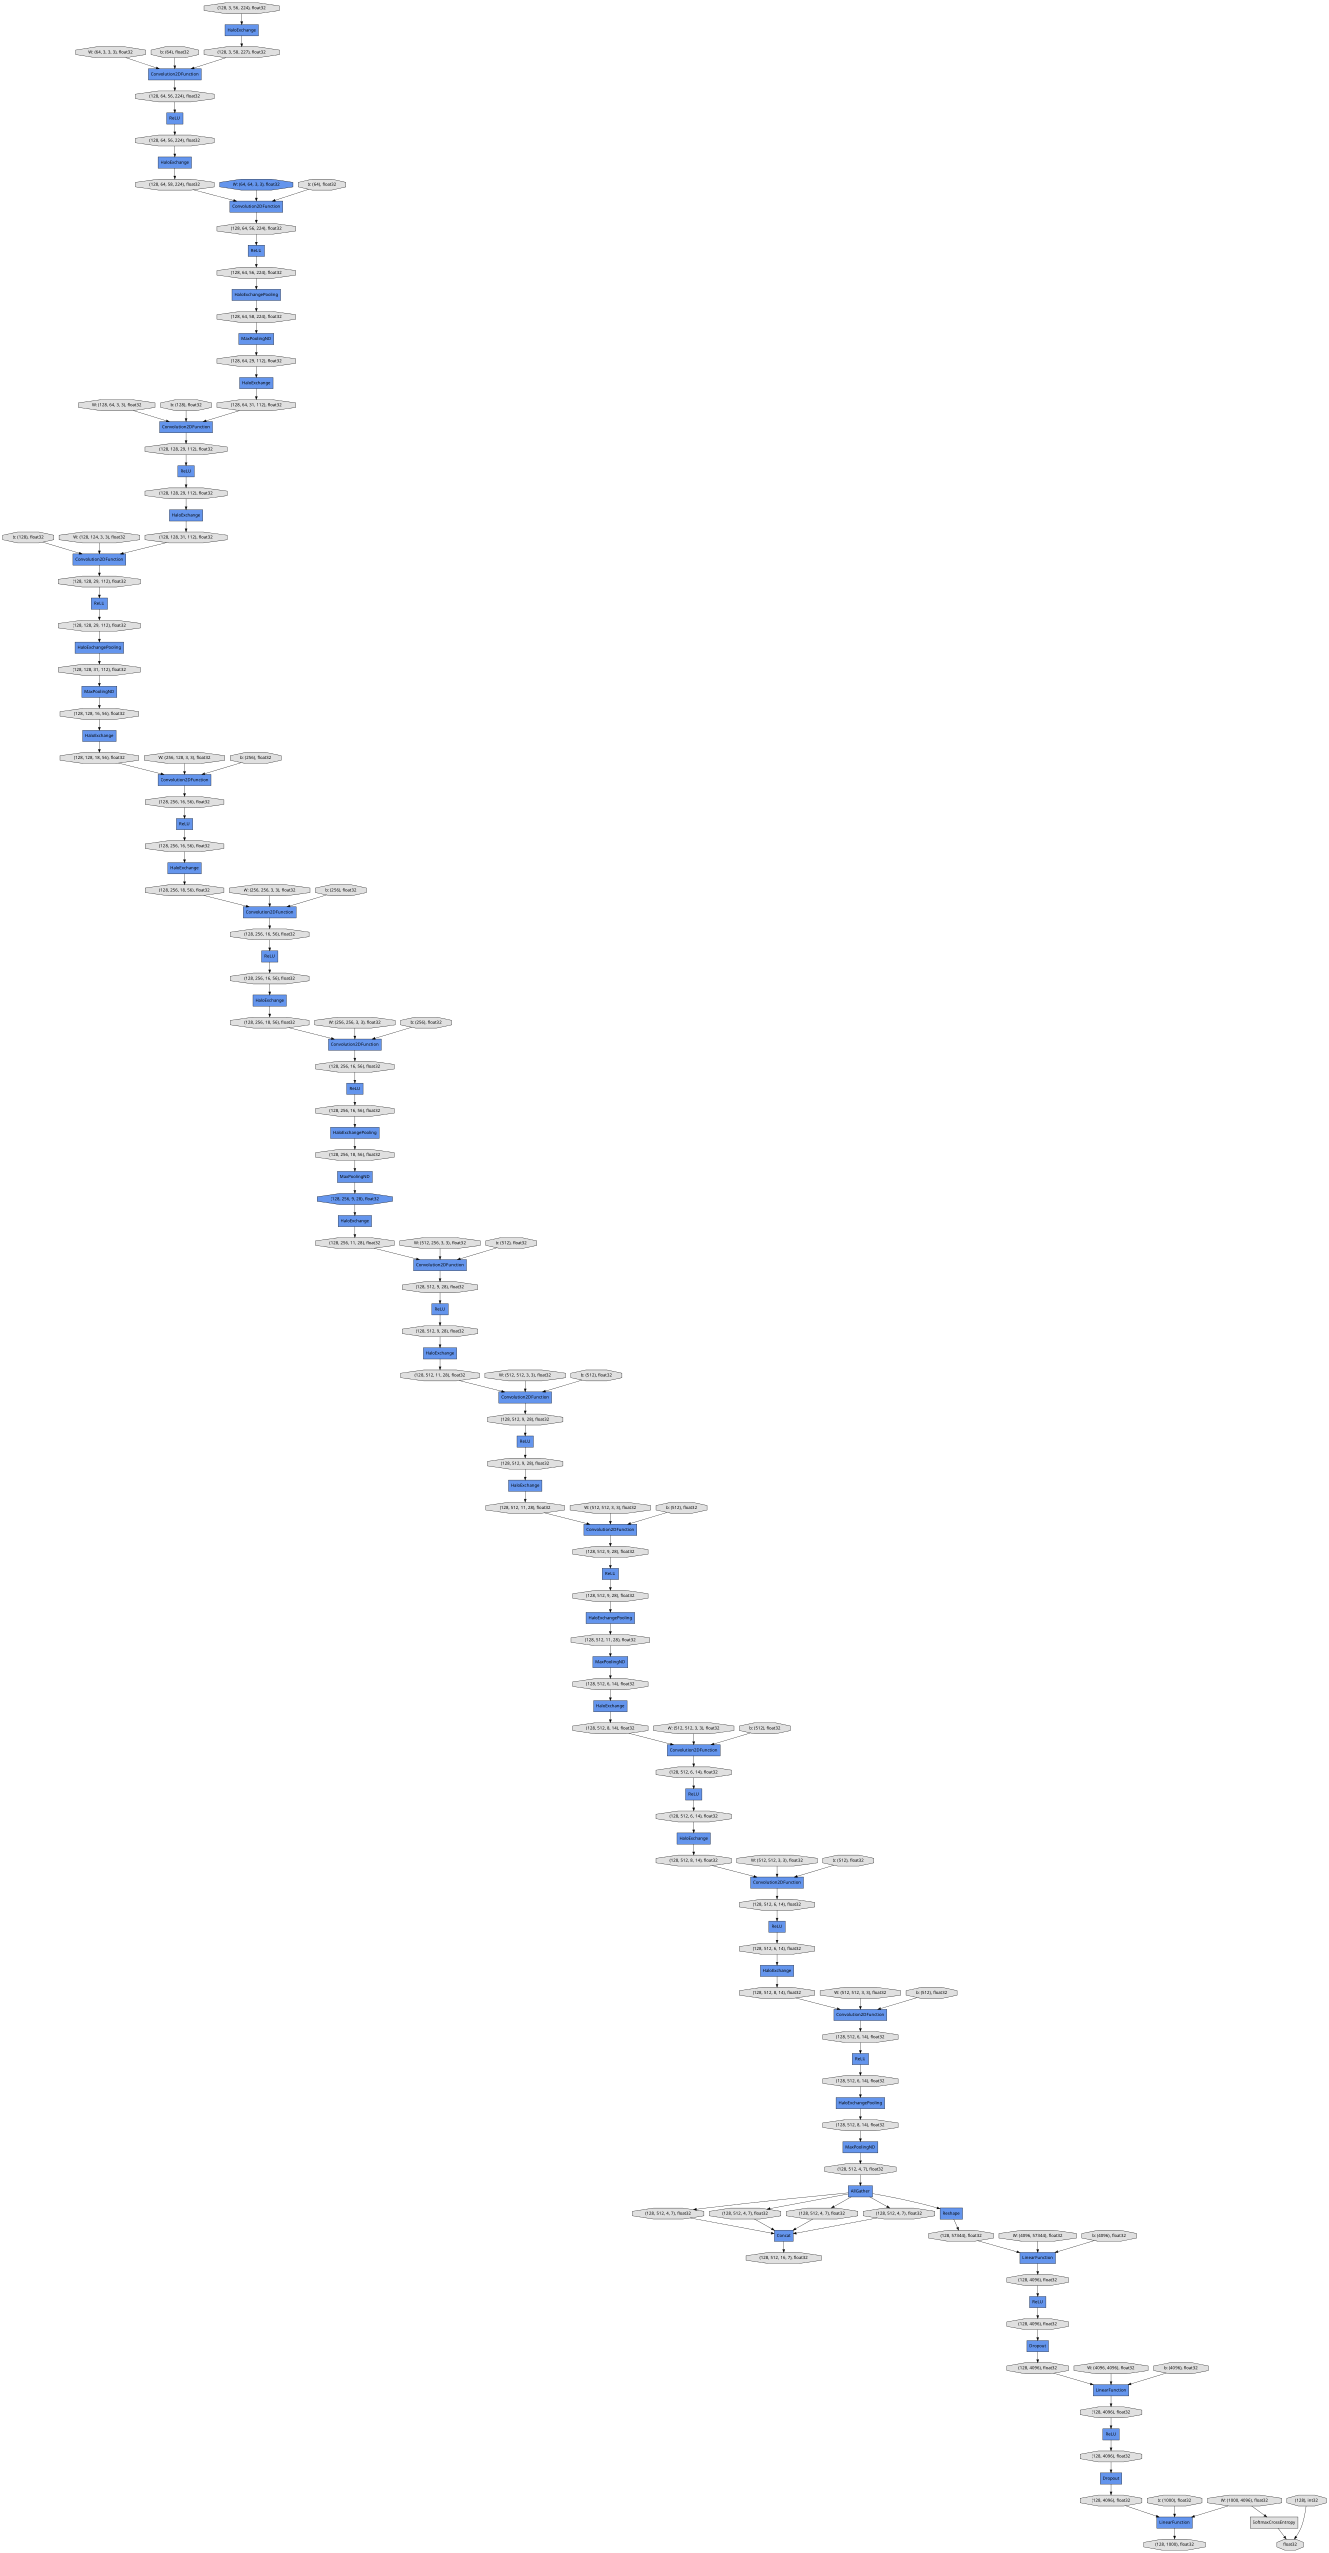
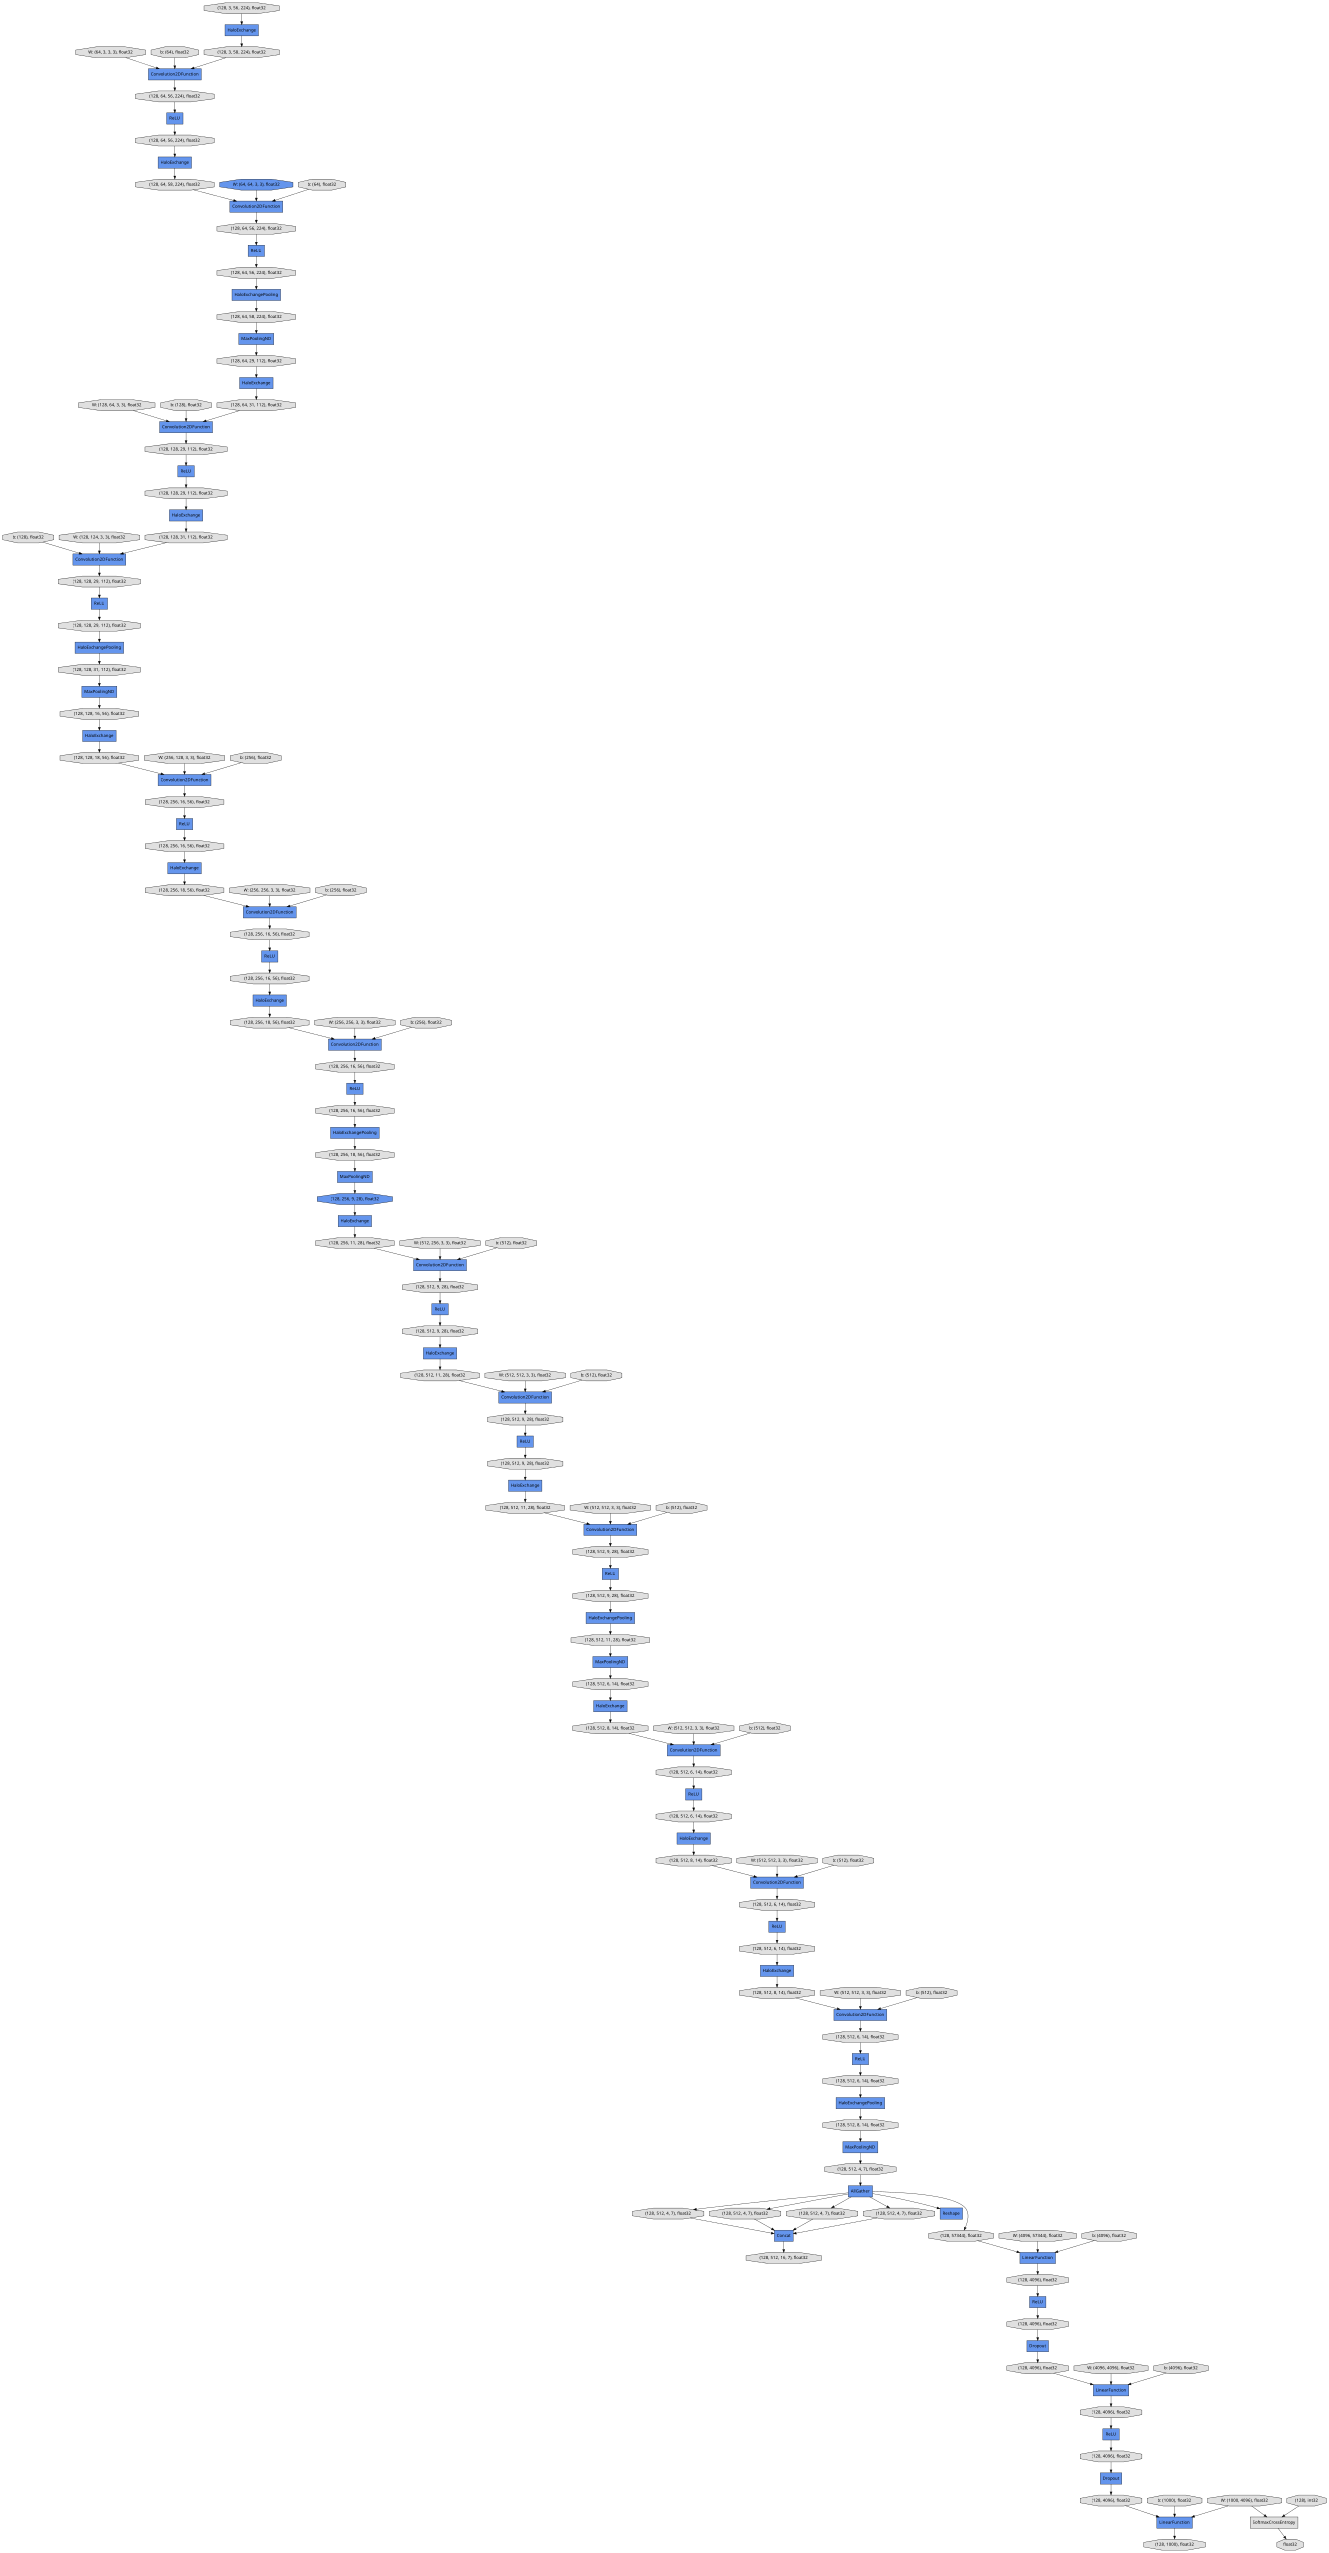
node "(128, 3, 58, 227), float32": label "(128, 3, 58, 227), float32" -> "(128, 3, 58, 224), float32"
edge "Reshape" -> "(128, 57344), float32": now "AllGather" -> "(128, 57344), float32"
edge "(128), int32" -> "float32": now "(128), int32" -> "SoftmaxCrossEntropy"
